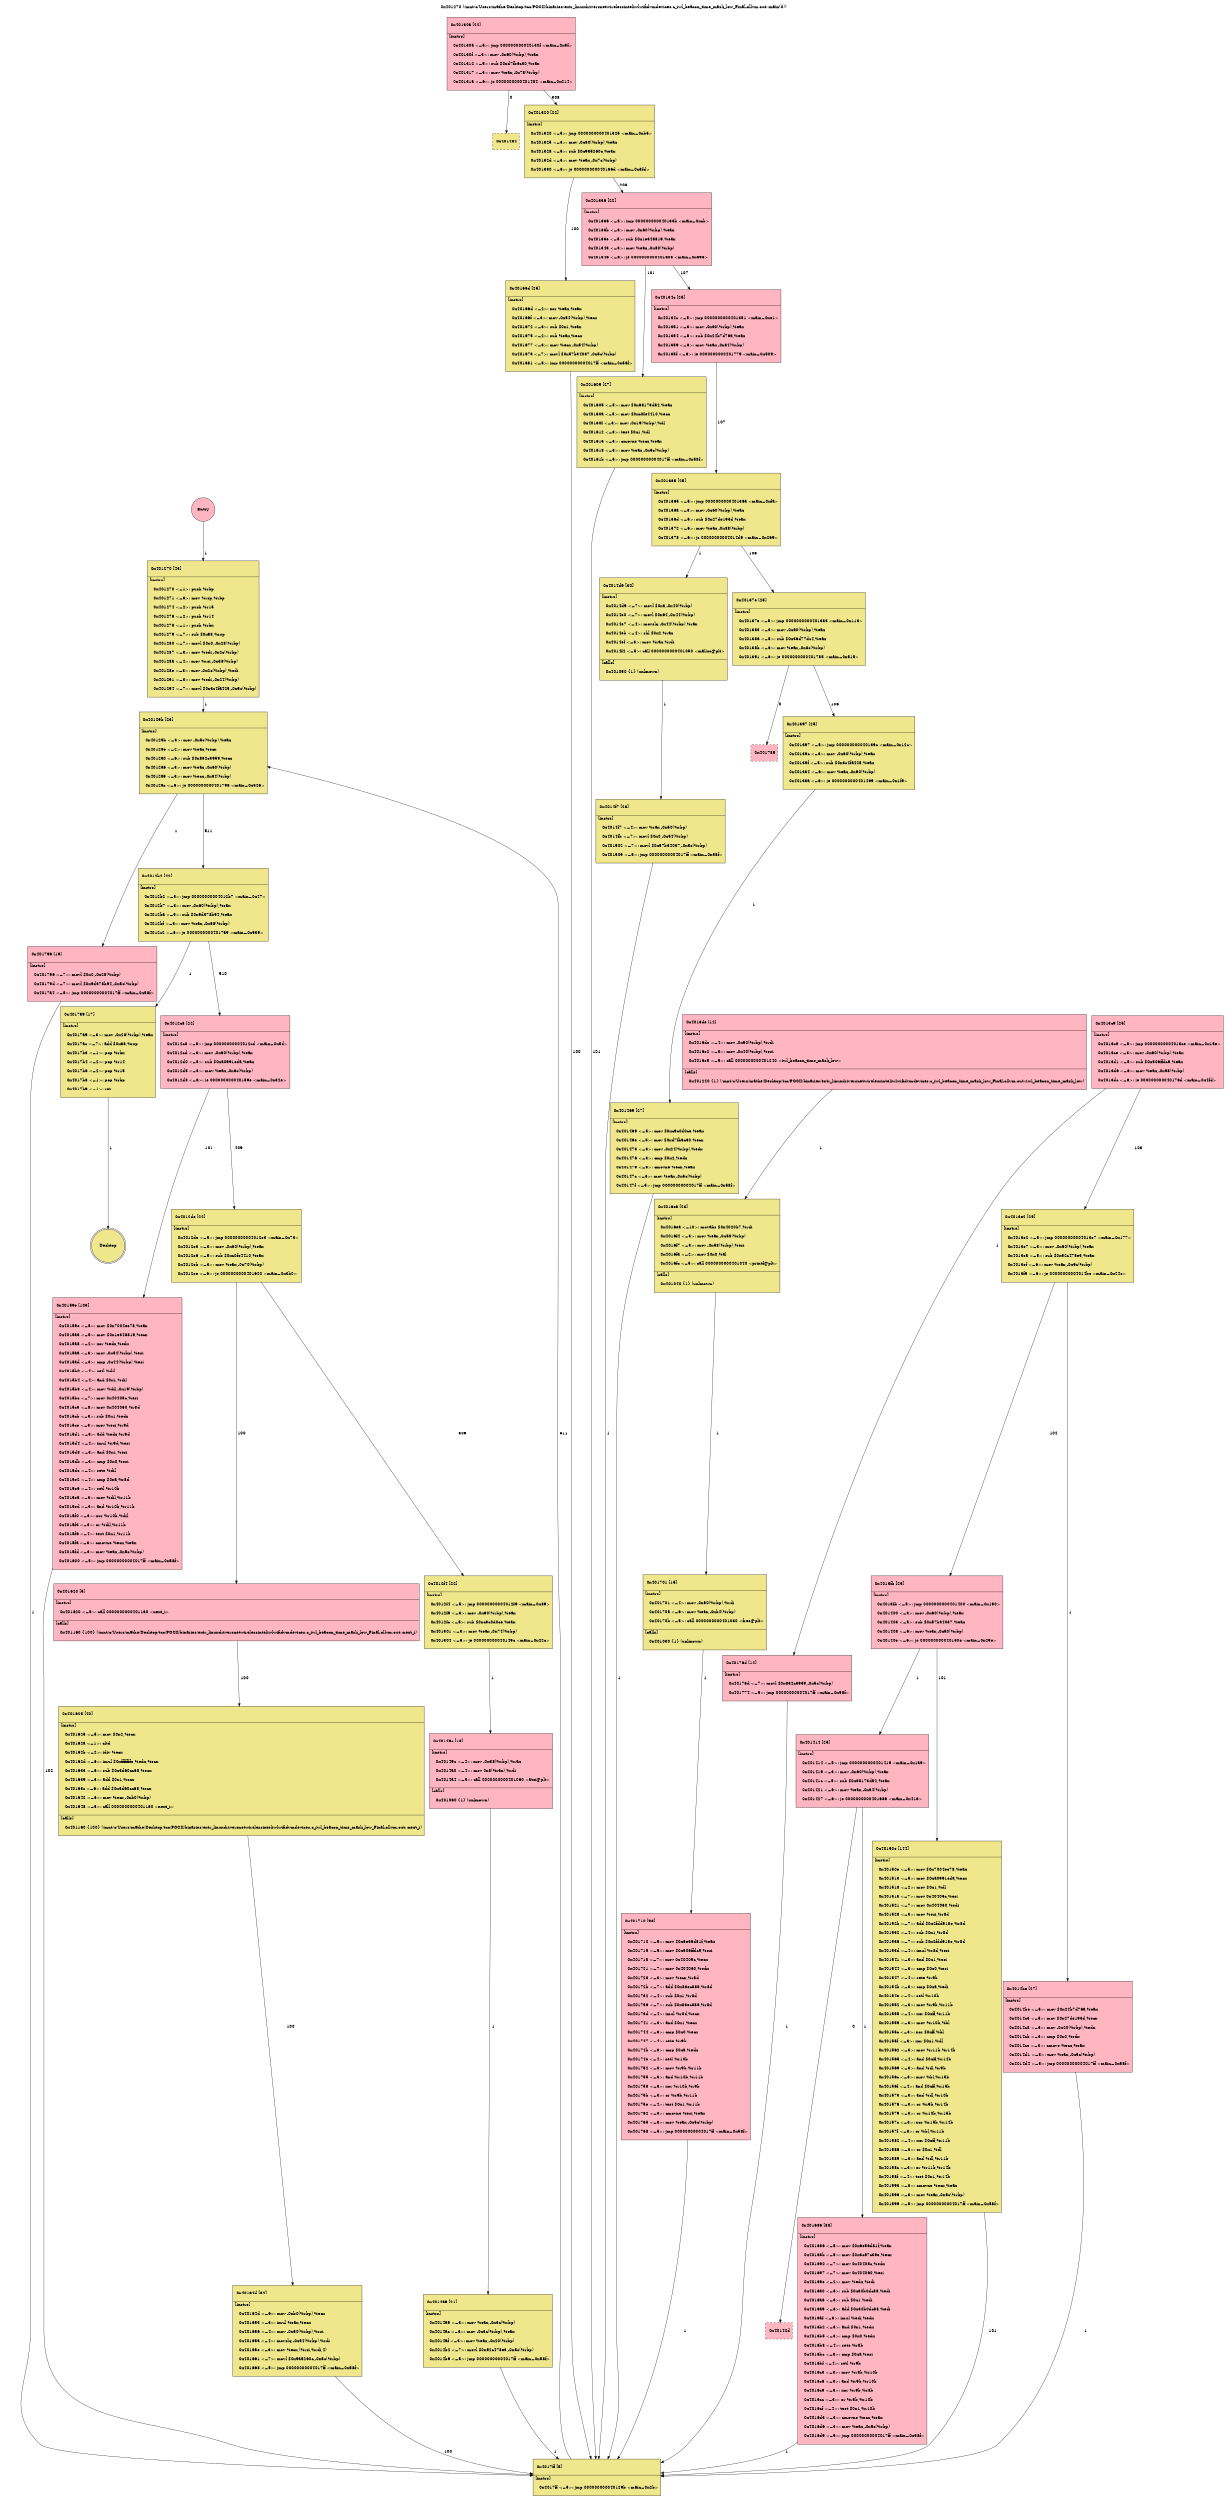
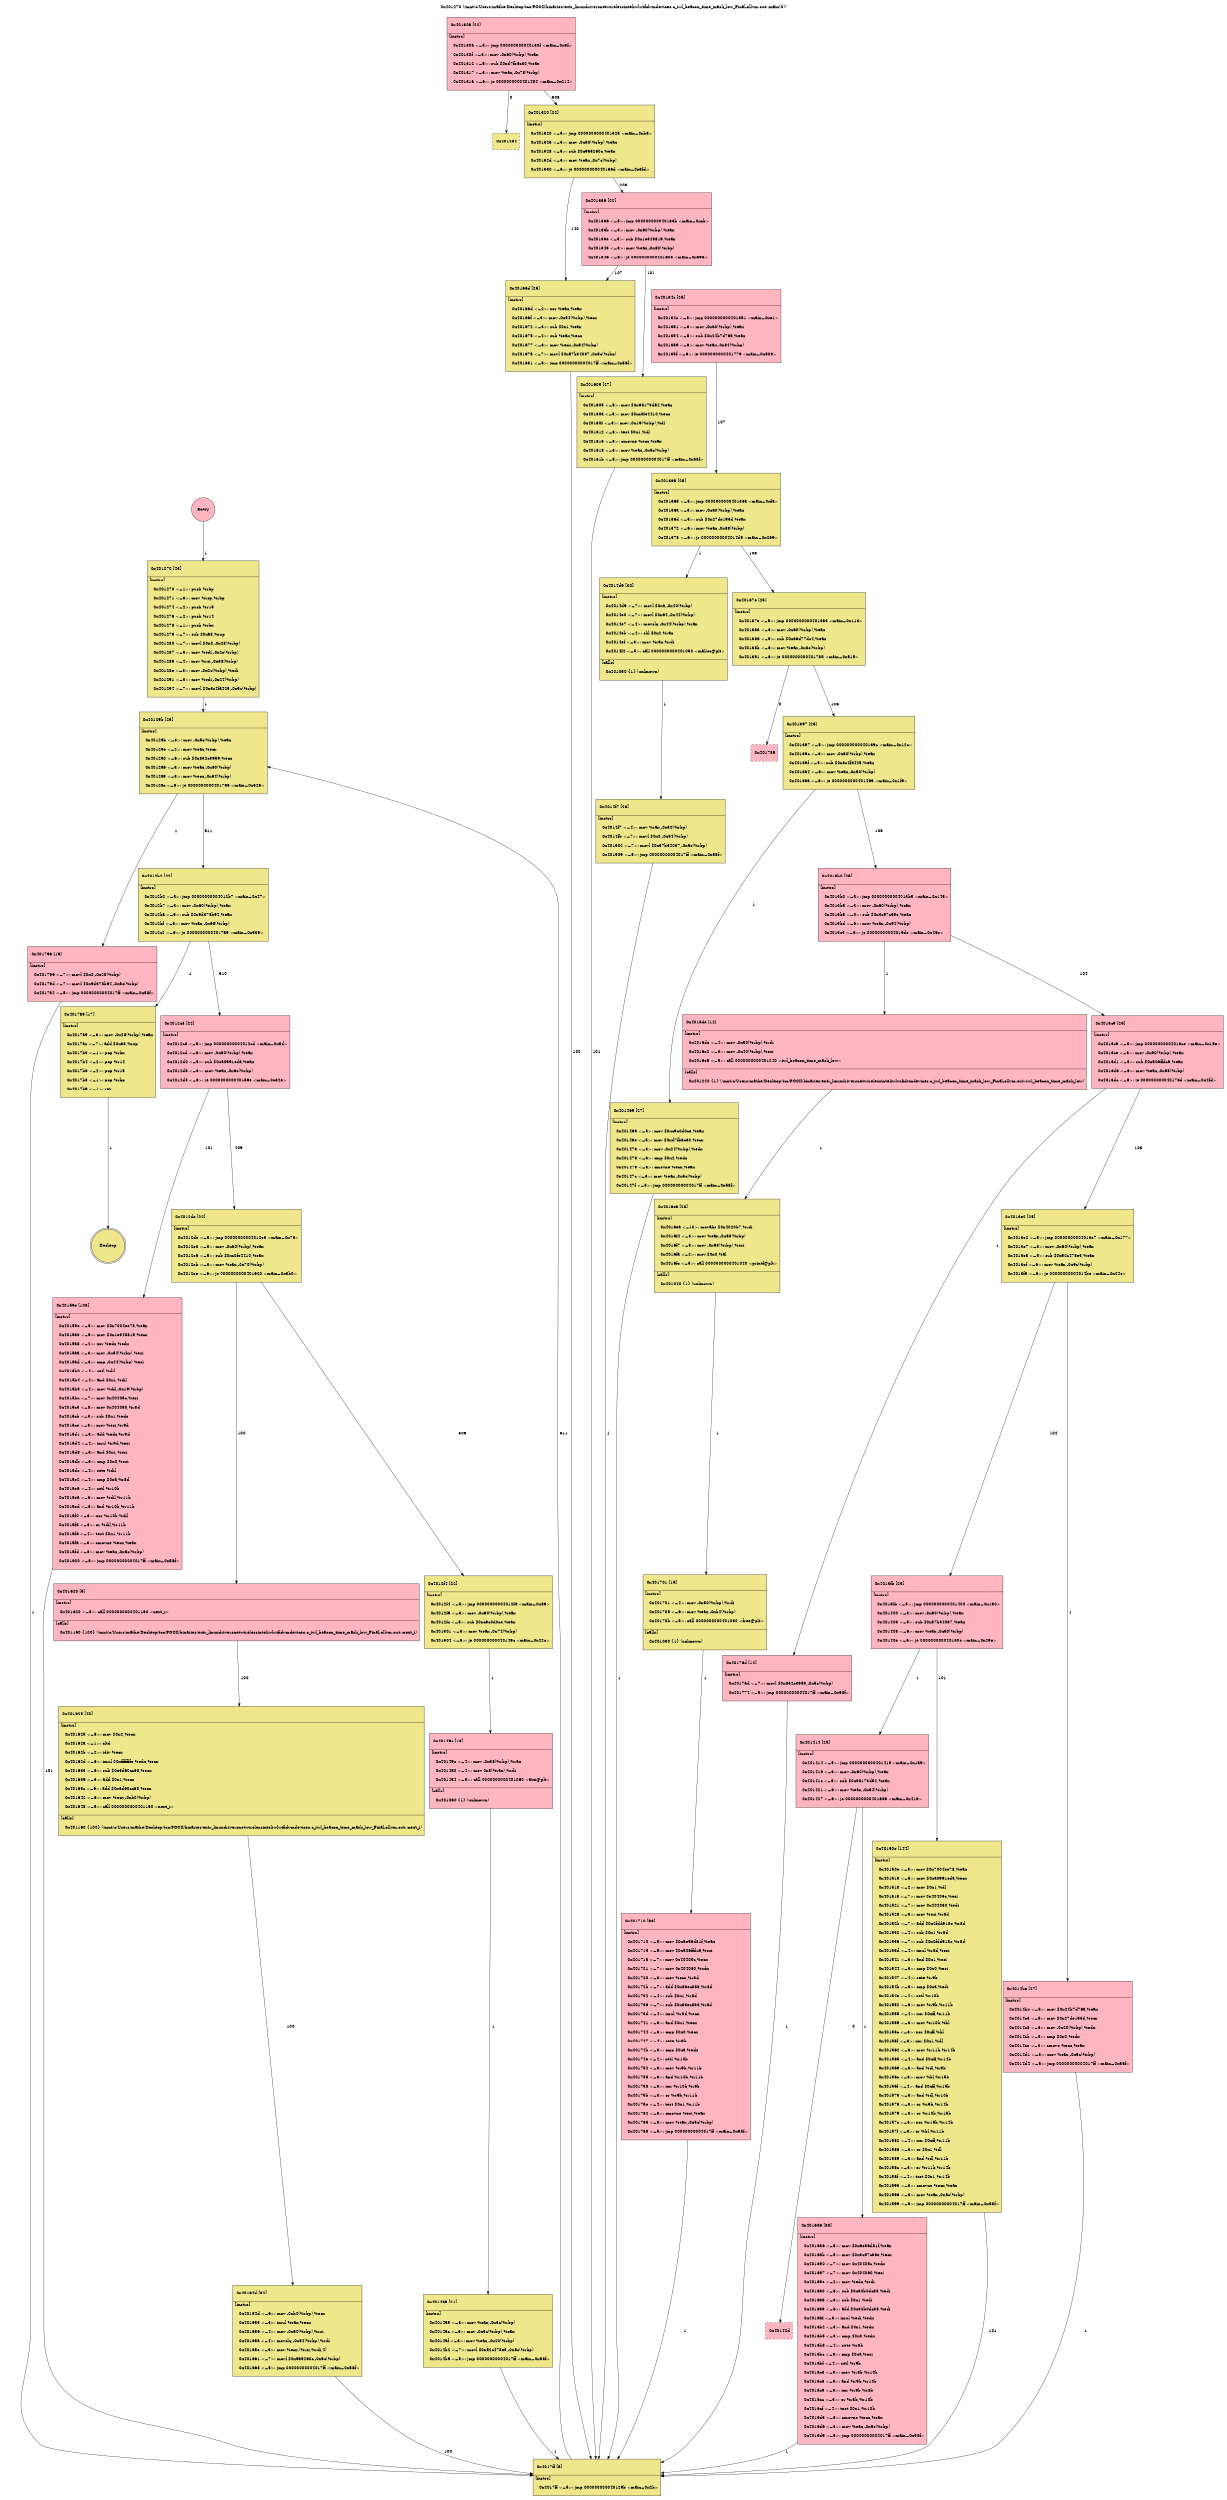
edge "0x401320 [22]" -> "0x40166d [25]": label " 100" -> " 140"
edge "0x401336 [22]" -> "0x40134c [25]": now "0x401336 [22]" -> "0x40166d [25]"
node "0x4013b0 [25]": added
edge "0x40159e [103]" -> "0x4017ff [5]": label " 102" -> " 101"
